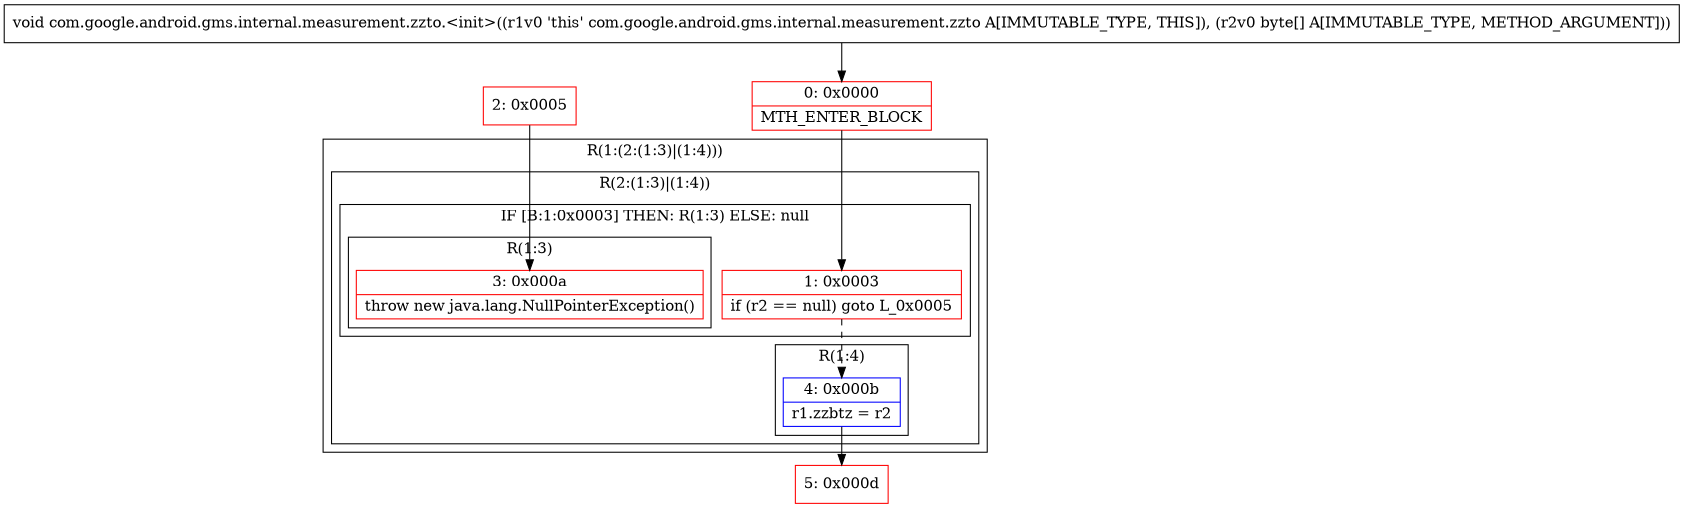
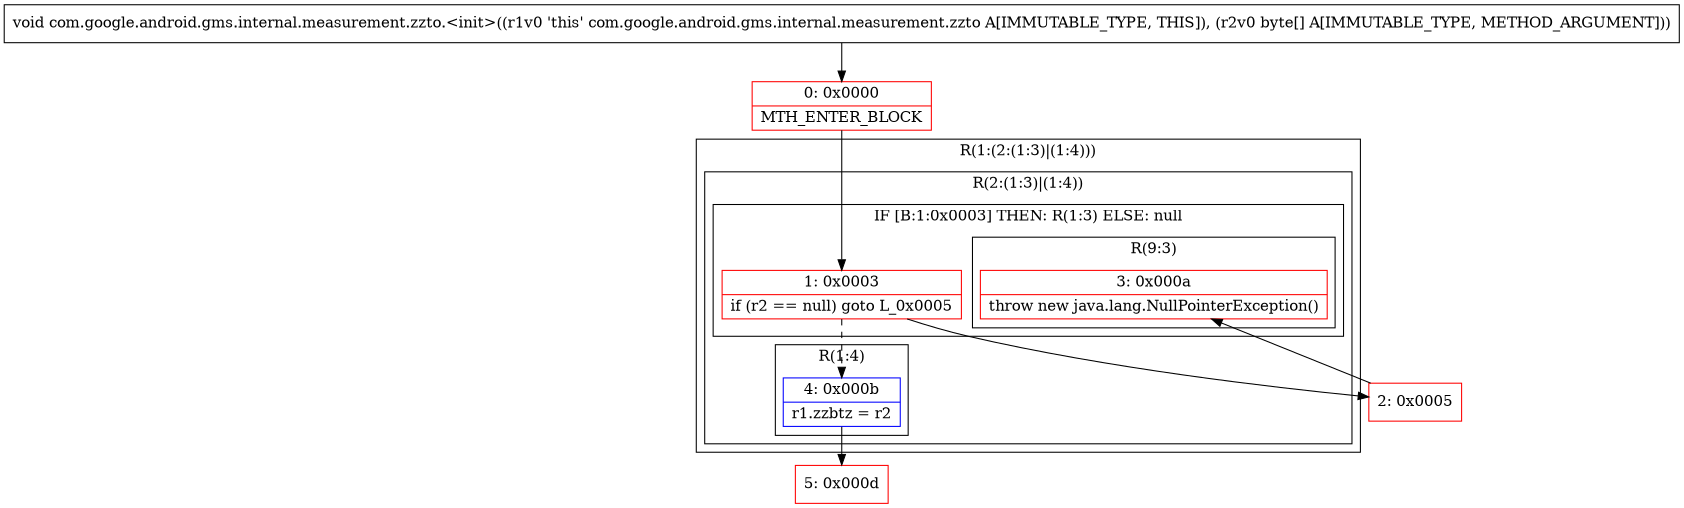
cluster "R(1:3)": label "R(1:3)" -> "R(9:3)"
edge "1: 0x0003" -> "2: 0x0005": added
